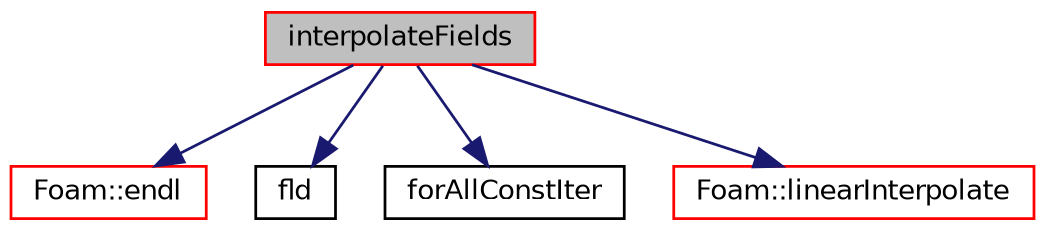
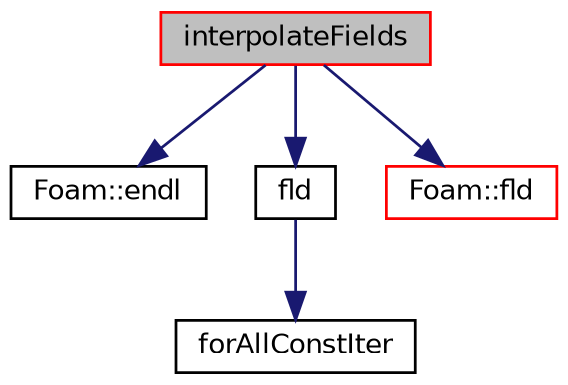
edge "interpolateFields" -> "forAllConstIter": now "fld" -> "forAllConstIter"
node "Foam::endl": color red -> black
node "Foam::linearInterpolate": label "Foam::linearInterpolate" -> "Foam::fld"
